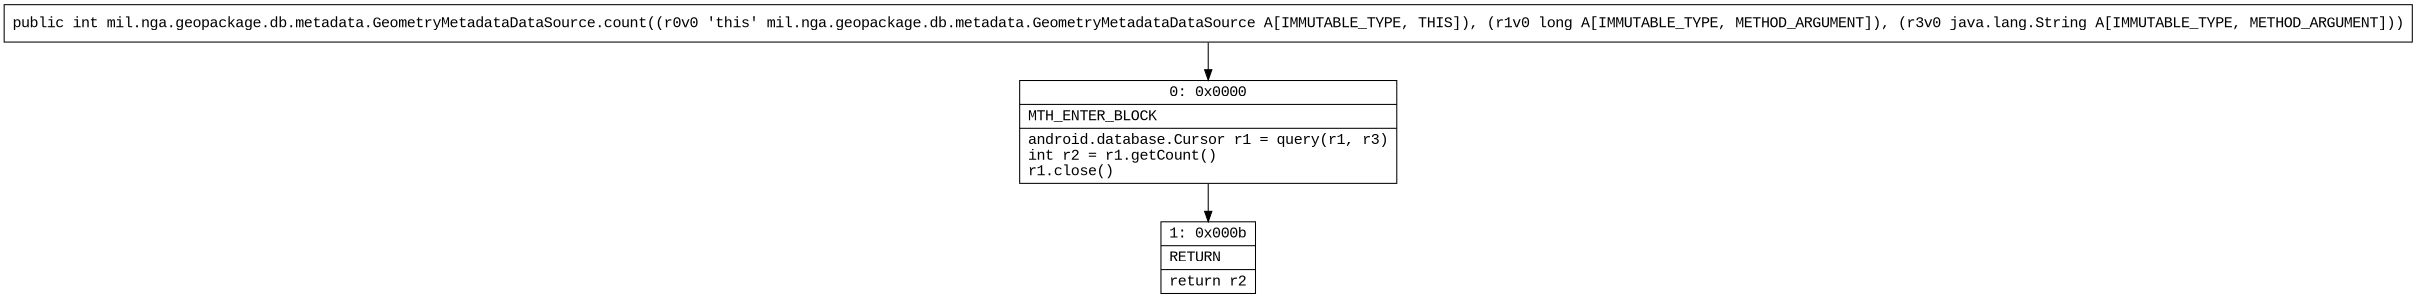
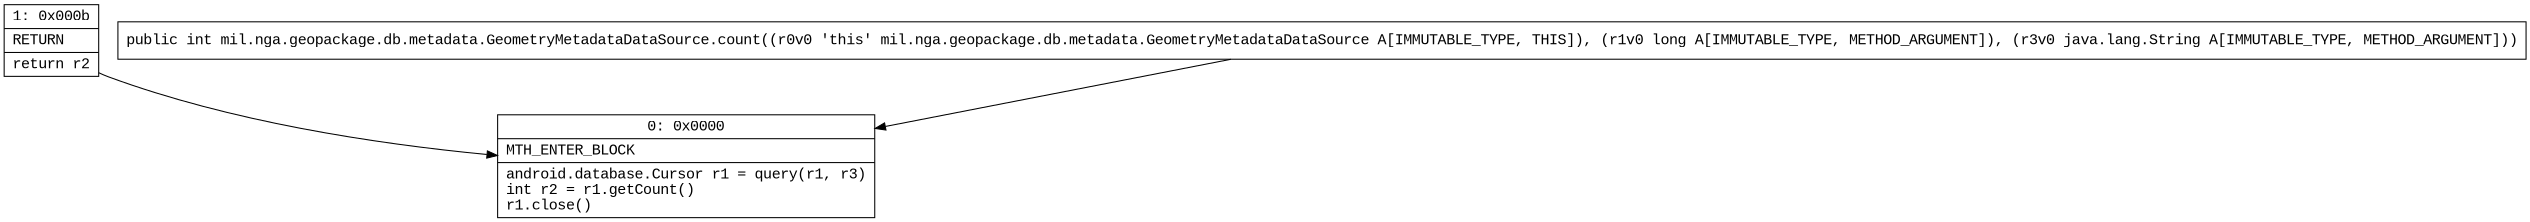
edge "0: 0x0000" -> "1: 0x000b": reversed
